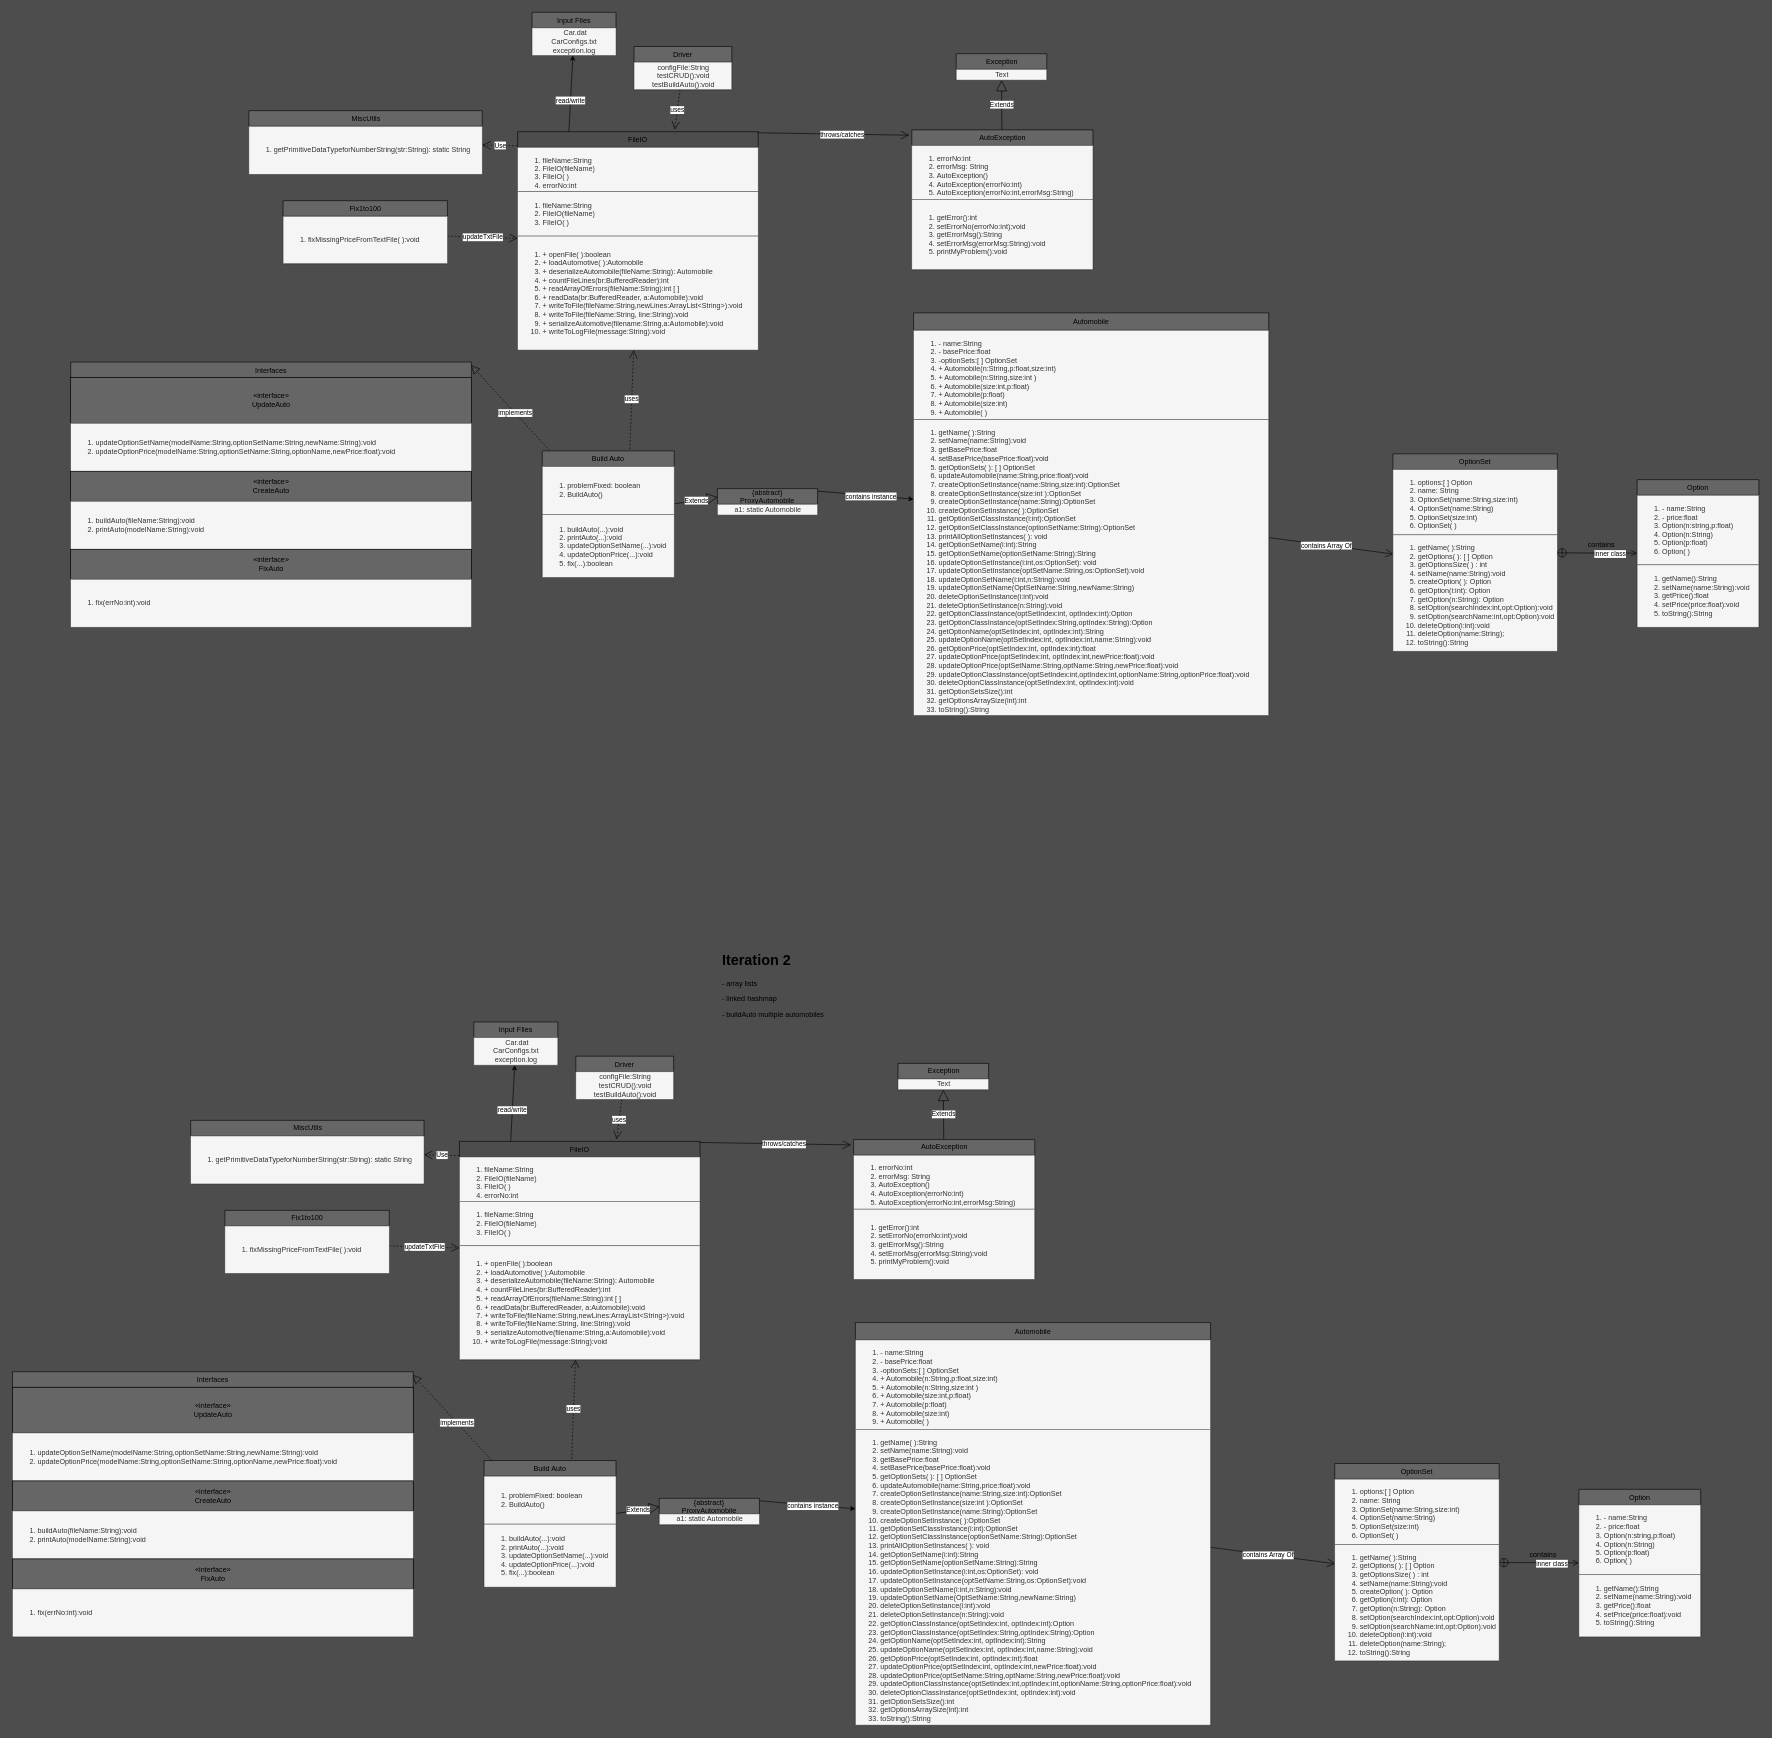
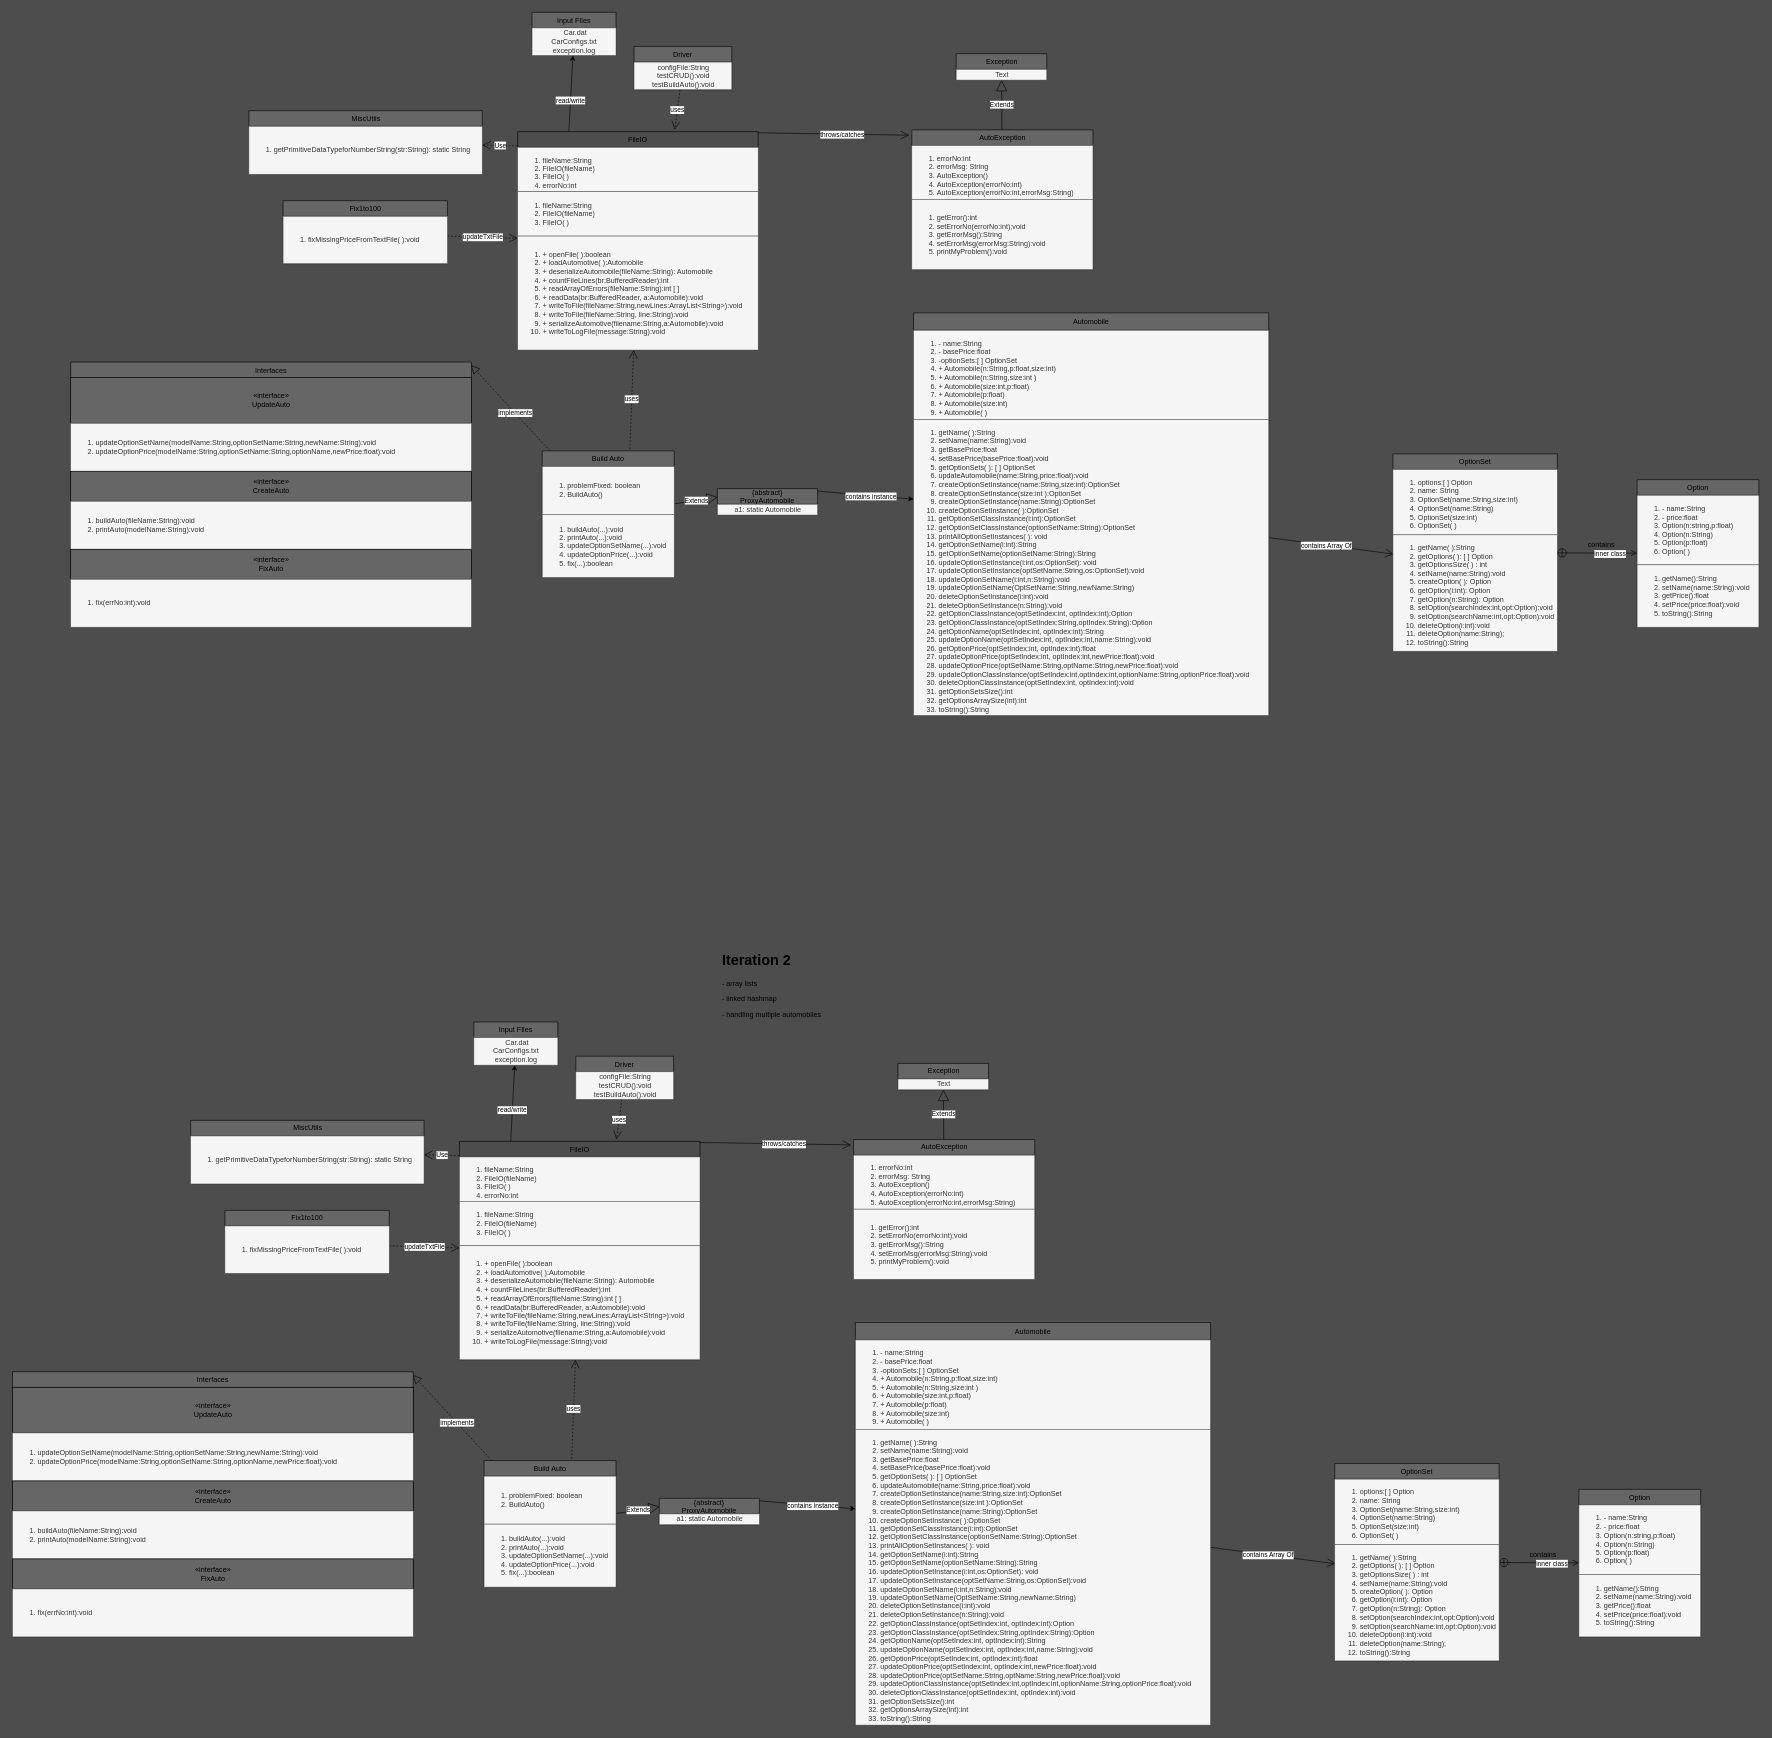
node "Iteration 2- array lists - linked hashmap - buildAuto multiple automobiles": label "Iteration 2- array lists - linked hashmap - buildAuto multiple automobiles" -> "Iteration 2- array lists - linked hashmap - handling multiple automobiles"
